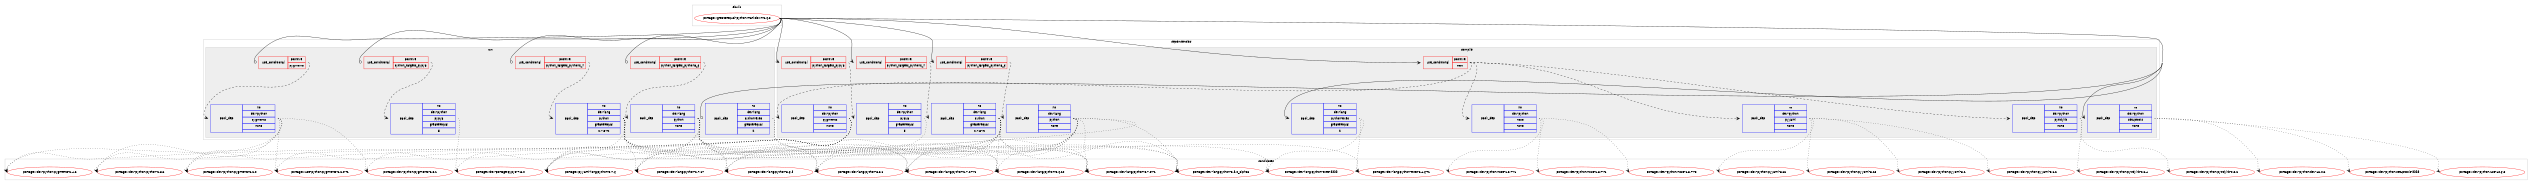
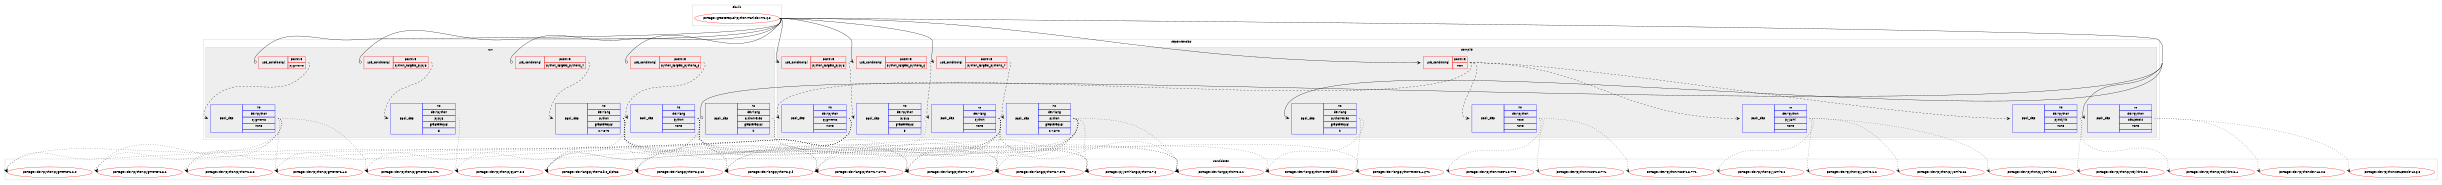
node "portage://use-python/pygments-2.2.0-r1": label "portage://use-python/pygments-2.2.0-r1" -> "portage://dev-python/pygments-2.2.0-r1"
node "portage://dev-portage/pypy3-7.3.0": label "portage://dev-portage/pypy3-7.3.0" -> "portage://dev-python/pypy3-7.3.0"
node "portage://dev-python/setuptools-9999": removed
node "portage://dev-python/use-40.6.3": label "portage://dev-python/use-40.6.3" -> "portage://dev-python/setuptools-40.6.3"
